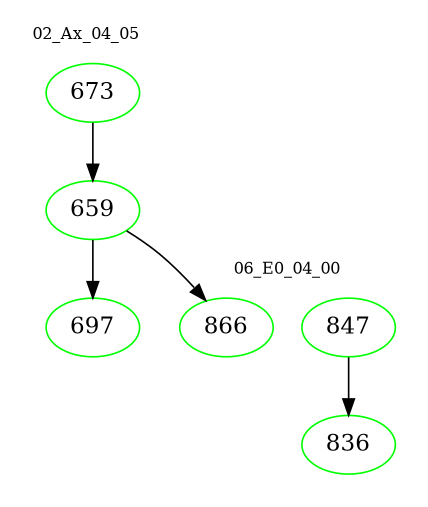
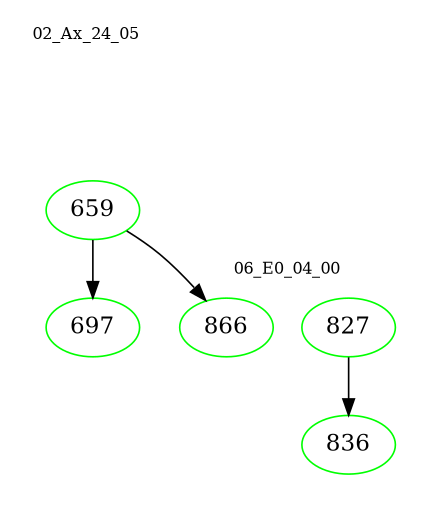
cluster "02_Ax_04_05": label "02_Ax_04_05" -> "02_Ax_24_05"
node "673": removed
node "847": label "847" -> "827"
